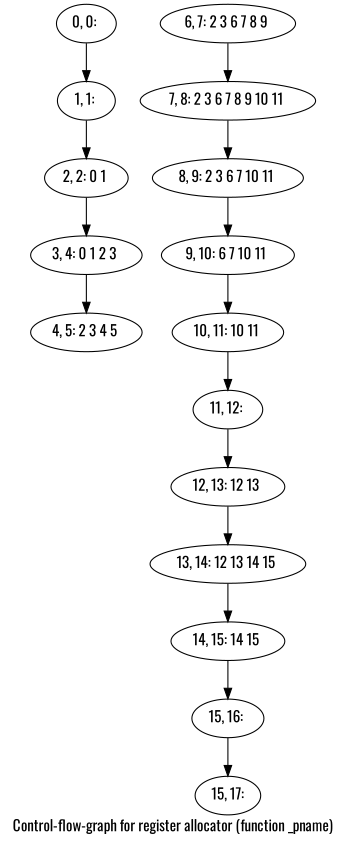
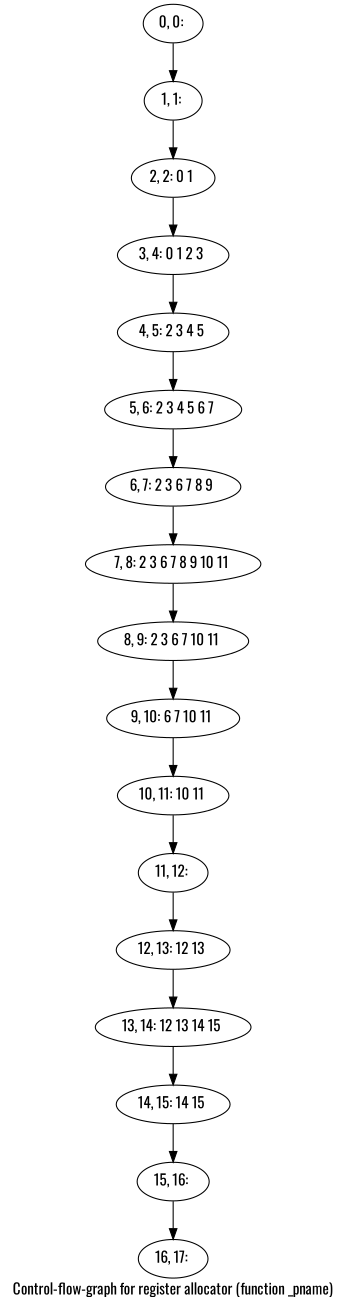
node "5, 6: 2 3 4 5 6 7": added
node "15, 17:": label "15, 17:" -> "16, 17:"
